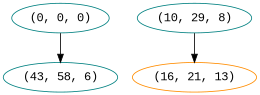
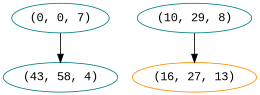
node "(0, 0, 0)": label "(0, 0, 0)" -> "(0, 0, 7)"
node "(43, 58, 6)": label "(43, 58, 6)" -> "(43, 58, 4)"
node "(16, 21, 13)": label "(16, 21, 13)" -> "(16, 27, 13)"
